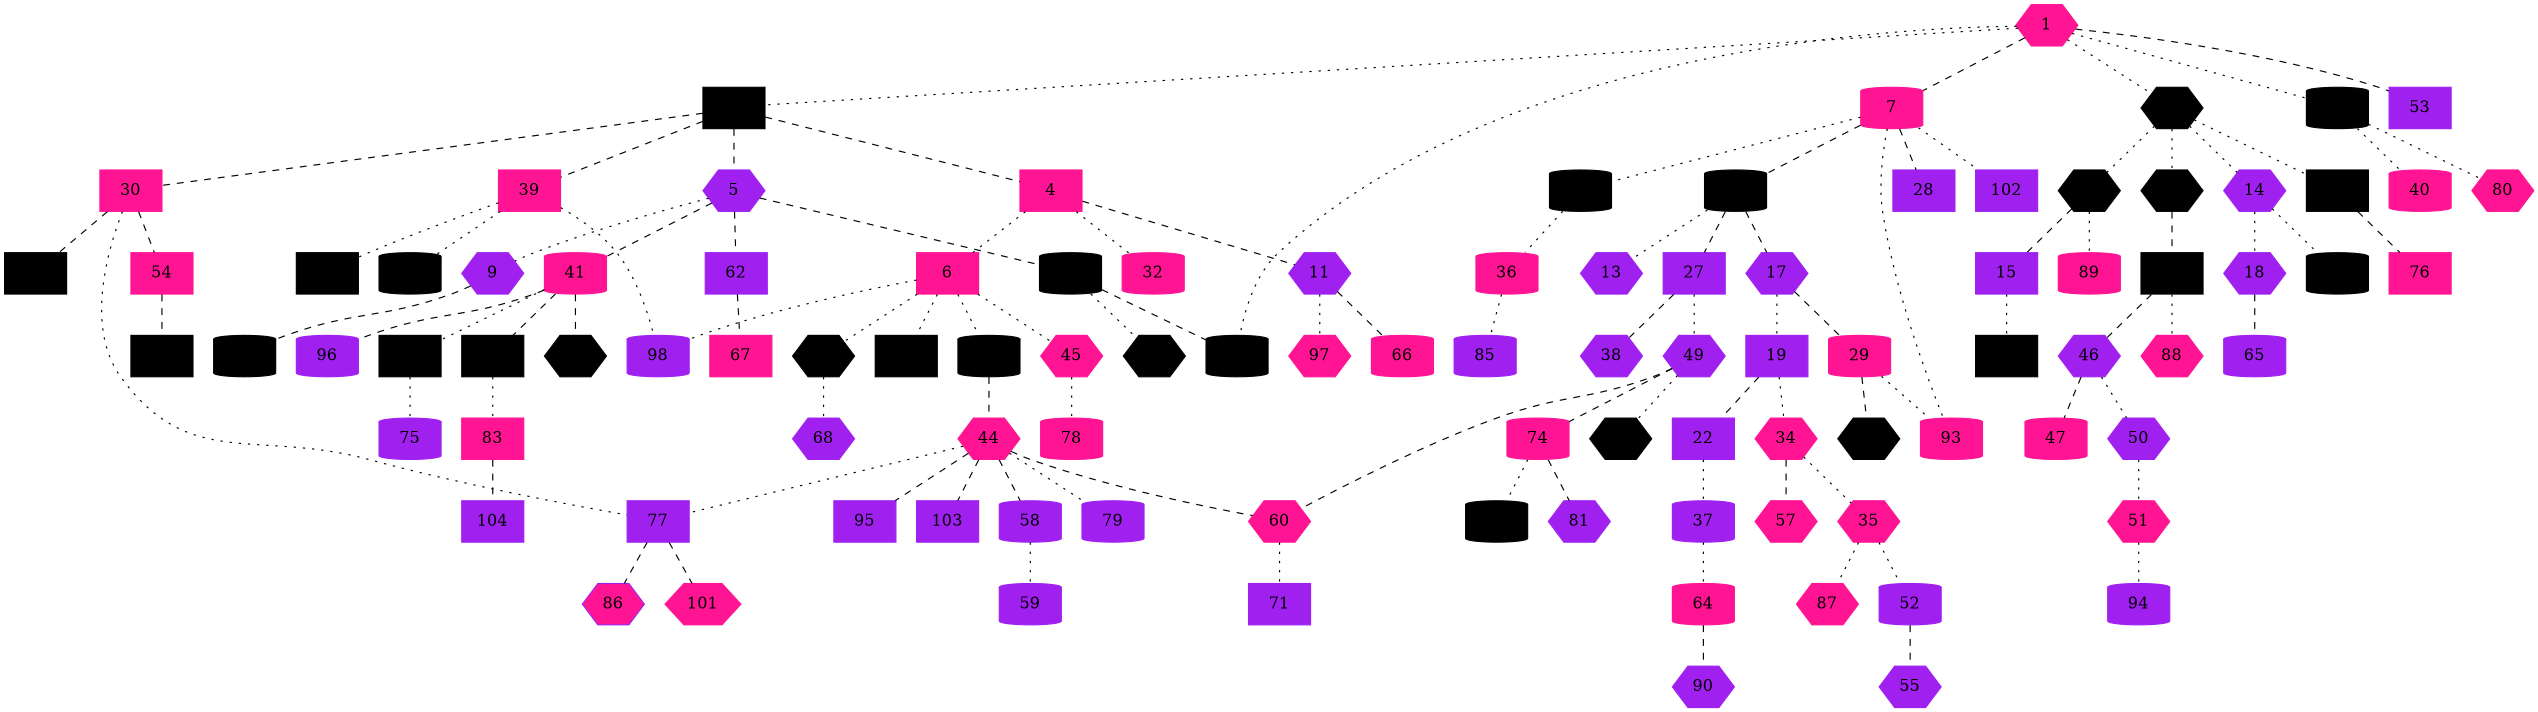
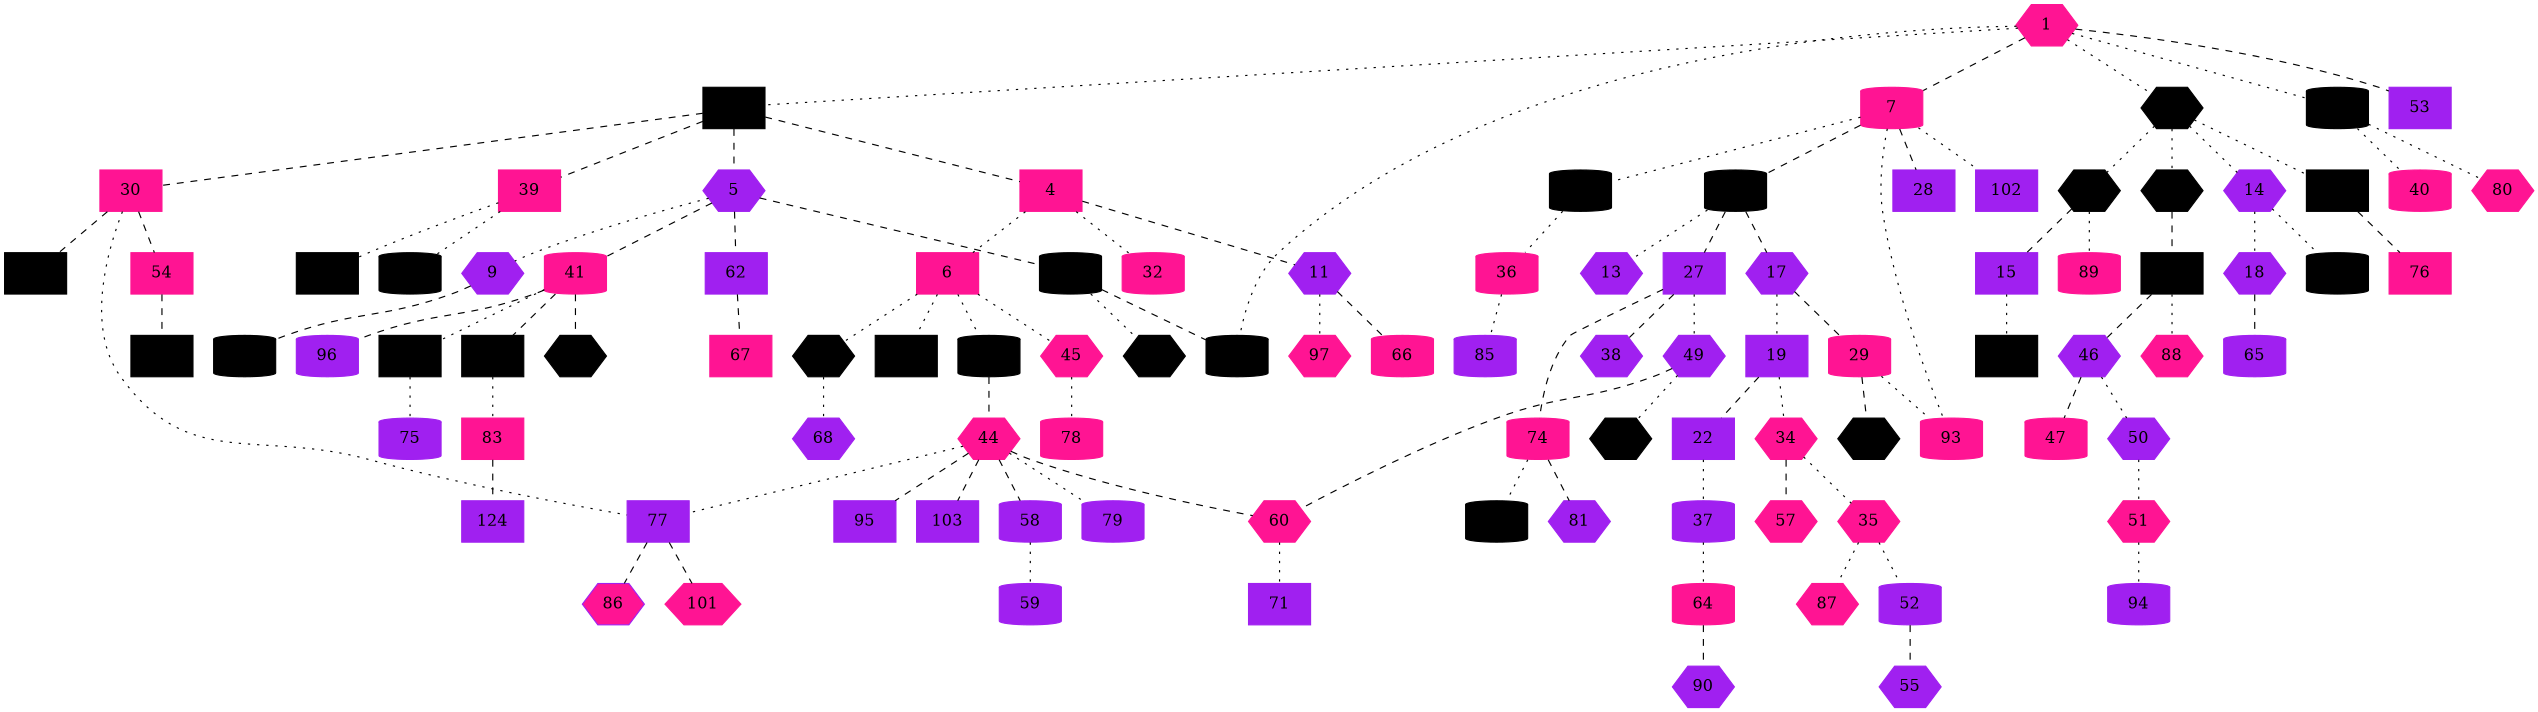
node "98": removed
edge "49" -- "74": now "27" -- "74"
node "104": label "104" -> "124"
